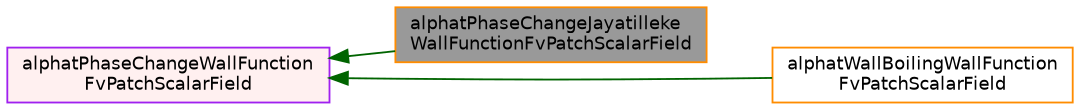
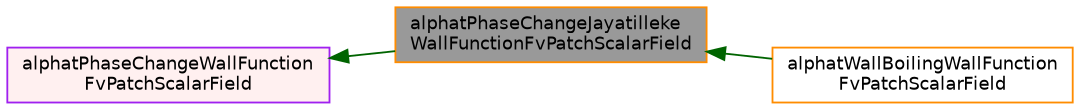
edge "alphatWallBoilingWallFunction FvPatchScalarField" -> "alphatPhaseChangeWallFunction FvPatchScalarField": now "alphatWallBoilingWallFunction FvPatchScalarField" -> "alphatPhaseChangeJayatilleke WallFunctionFvPatchScalarField"
